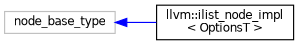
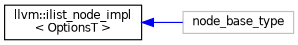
edge "llvm::ilist_node_impl < OptionsT >" -> "node_base_type": reversed
